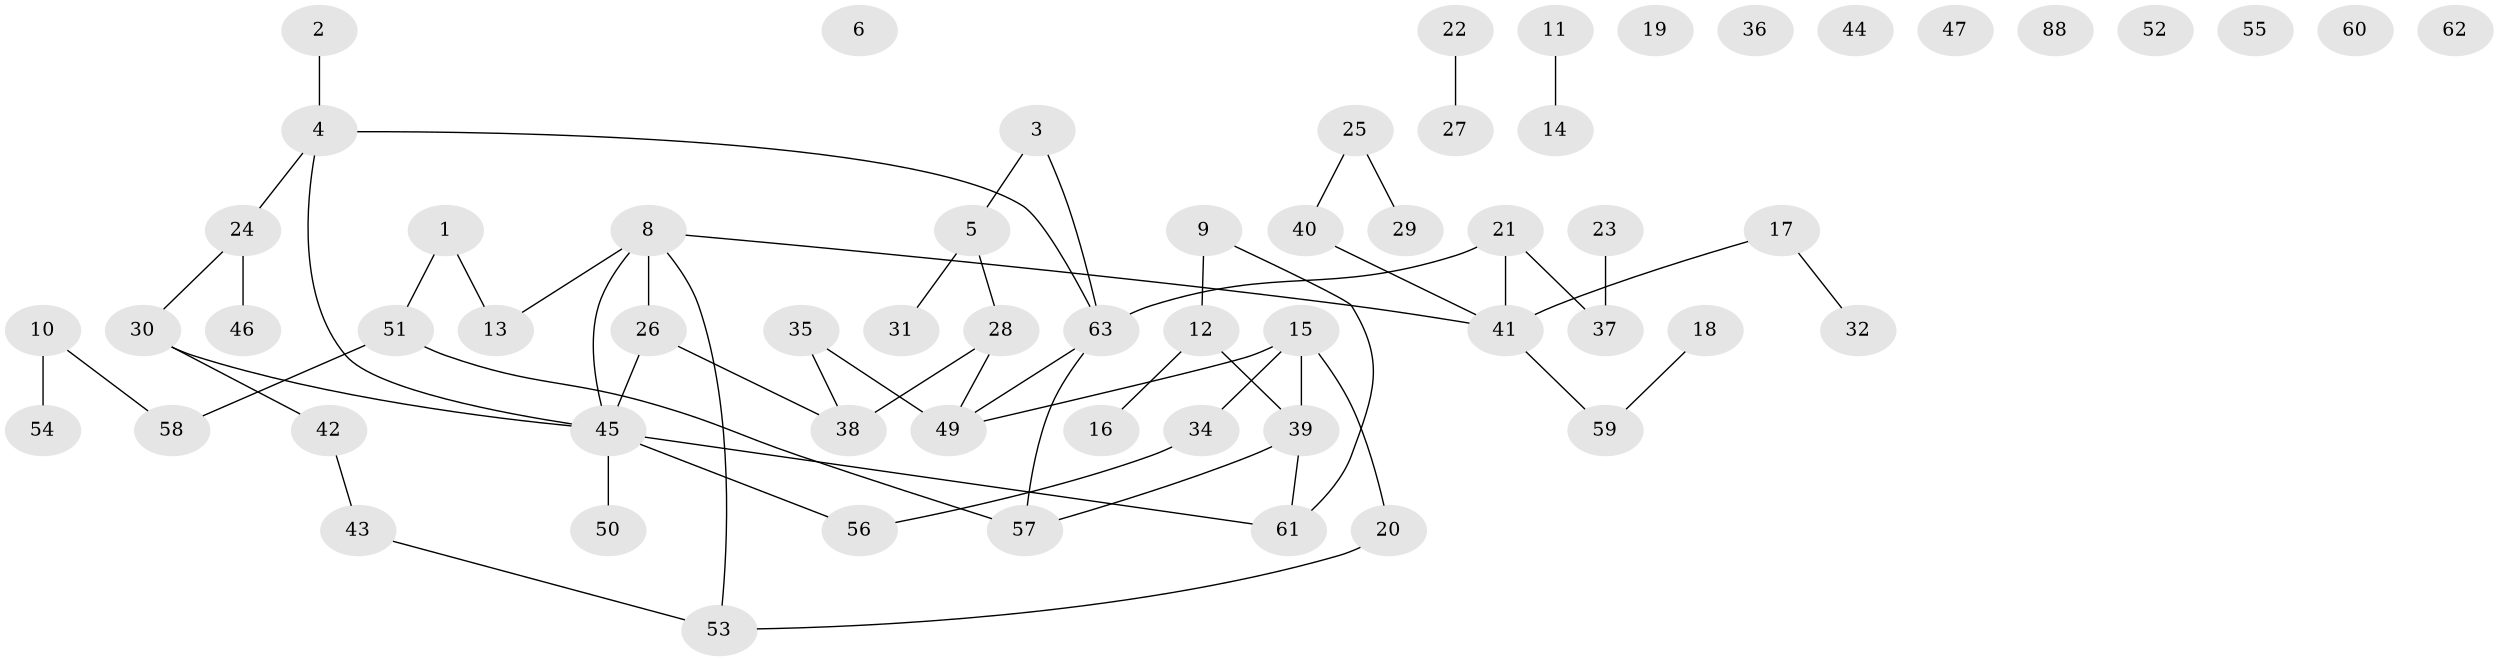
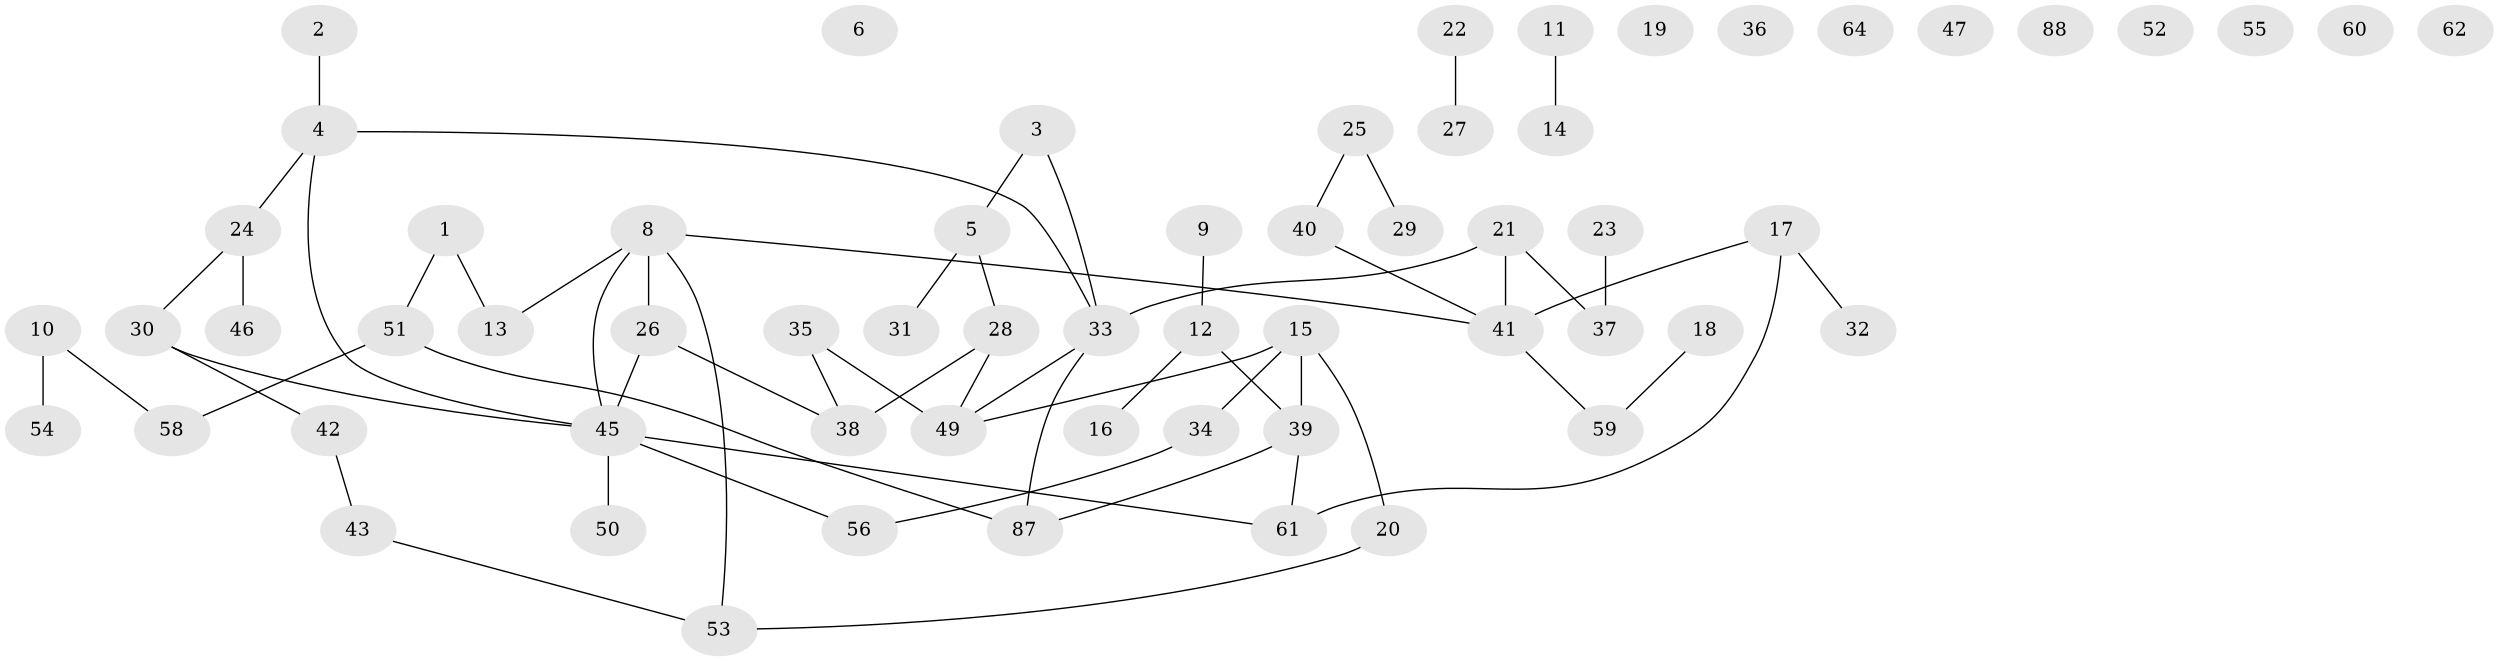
node "44": label "44" -> "64"
node "63": label "63" -> "33"
edge "9" -- "61": now "17" -- "61"
node "57": label "57" -> "87"
